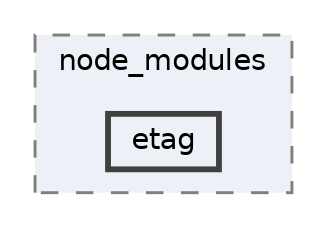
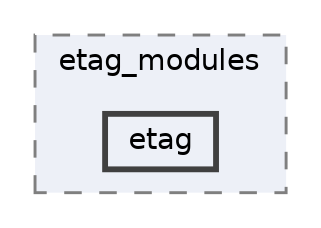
cluster "node_modules": label "node_modules" -> "etag_modules"
